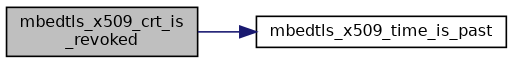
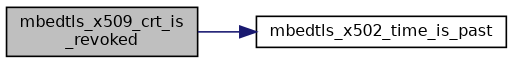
node "mbedtls_x509_time_is_past": label "mbedtls_x509_time_is_past" -> "mbedtls_x502_time_is_past"
